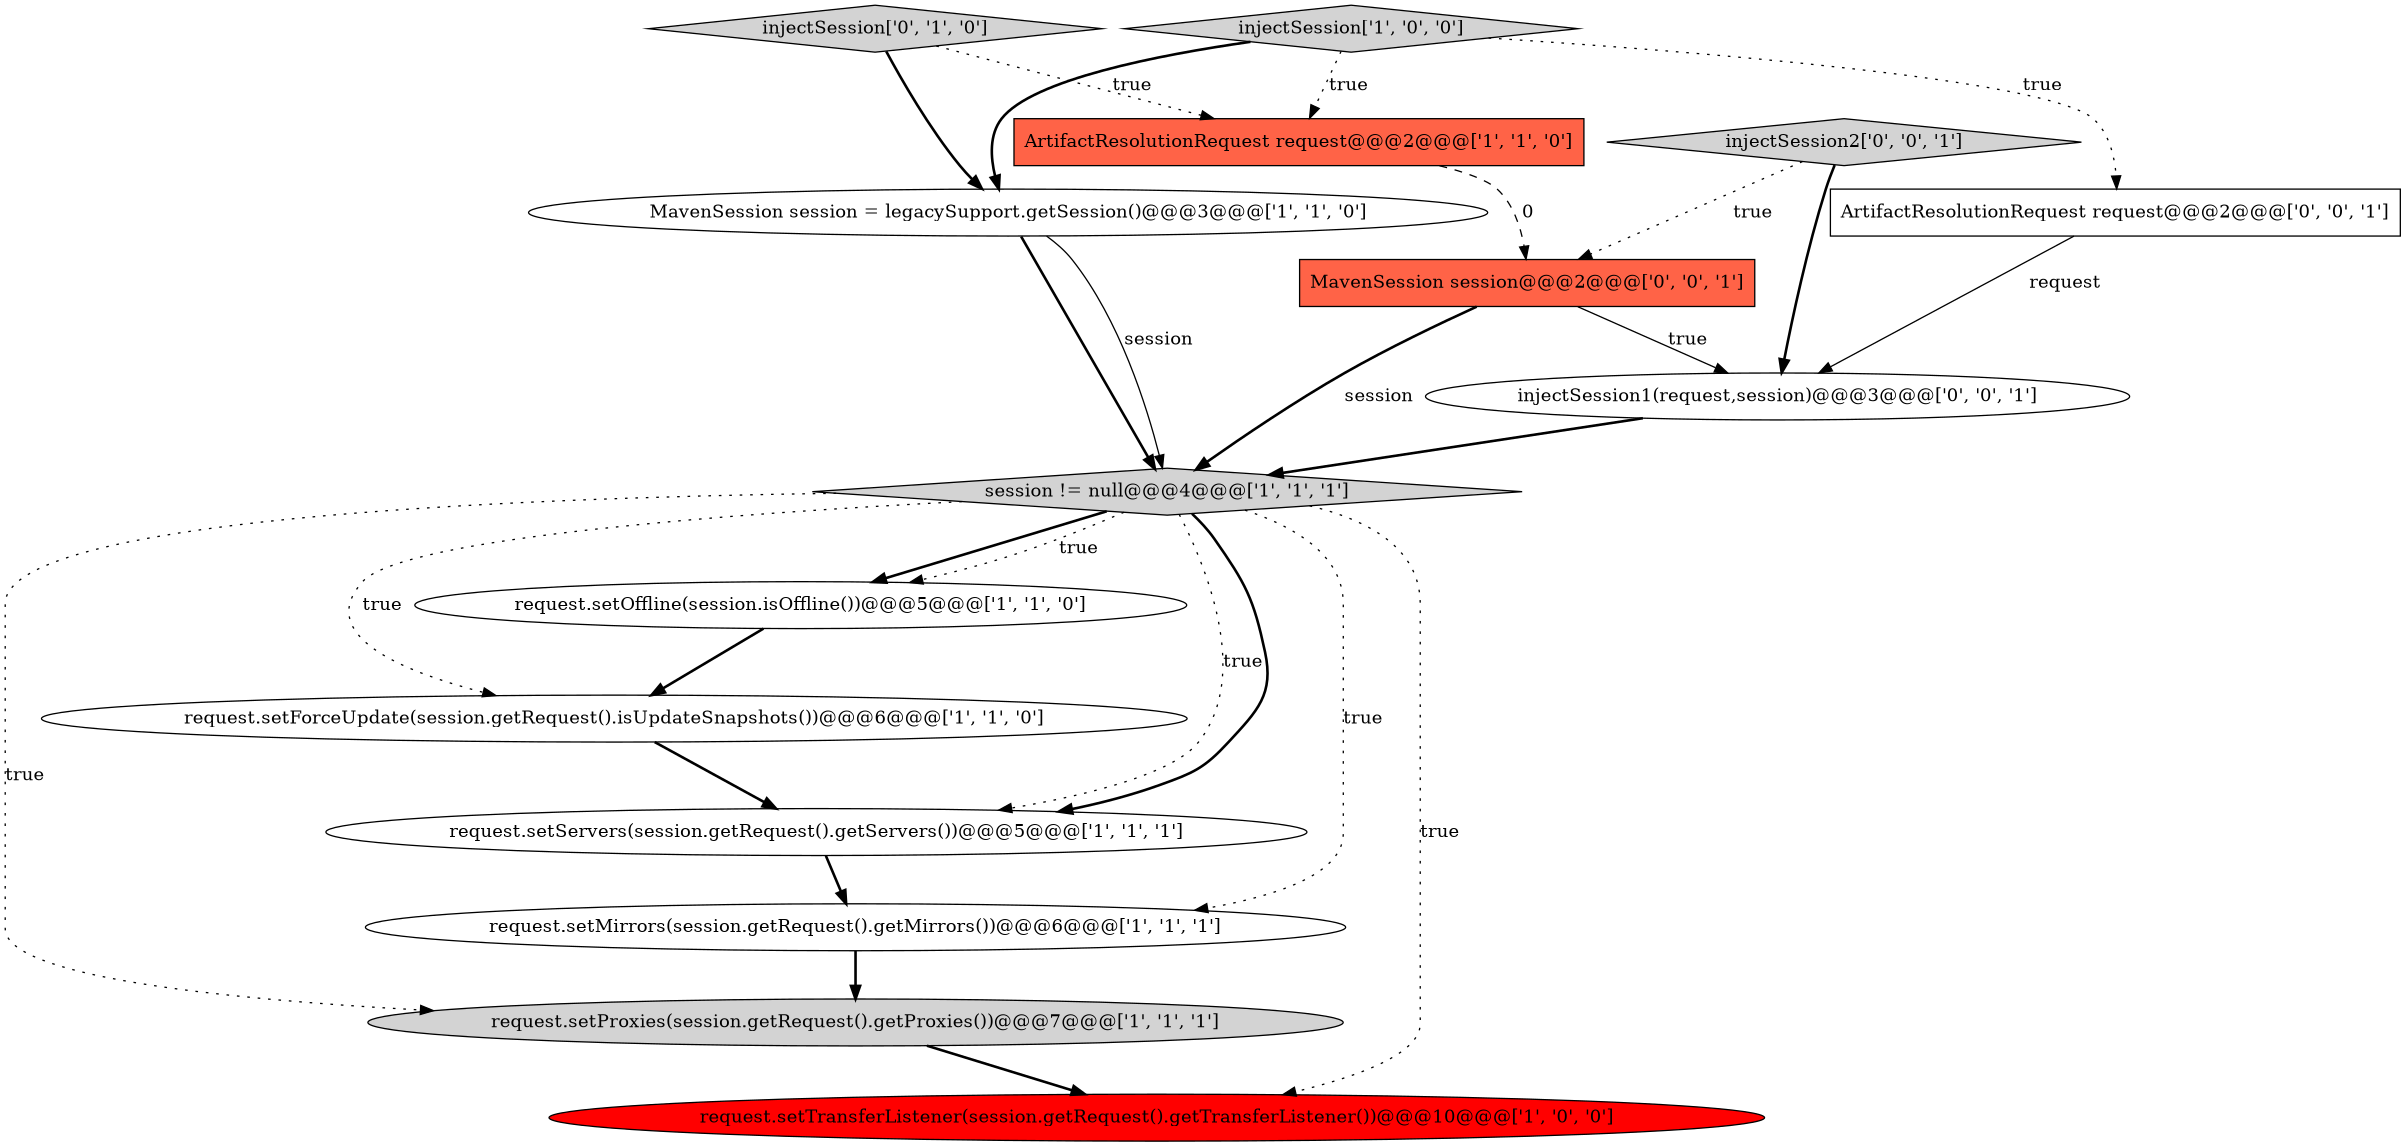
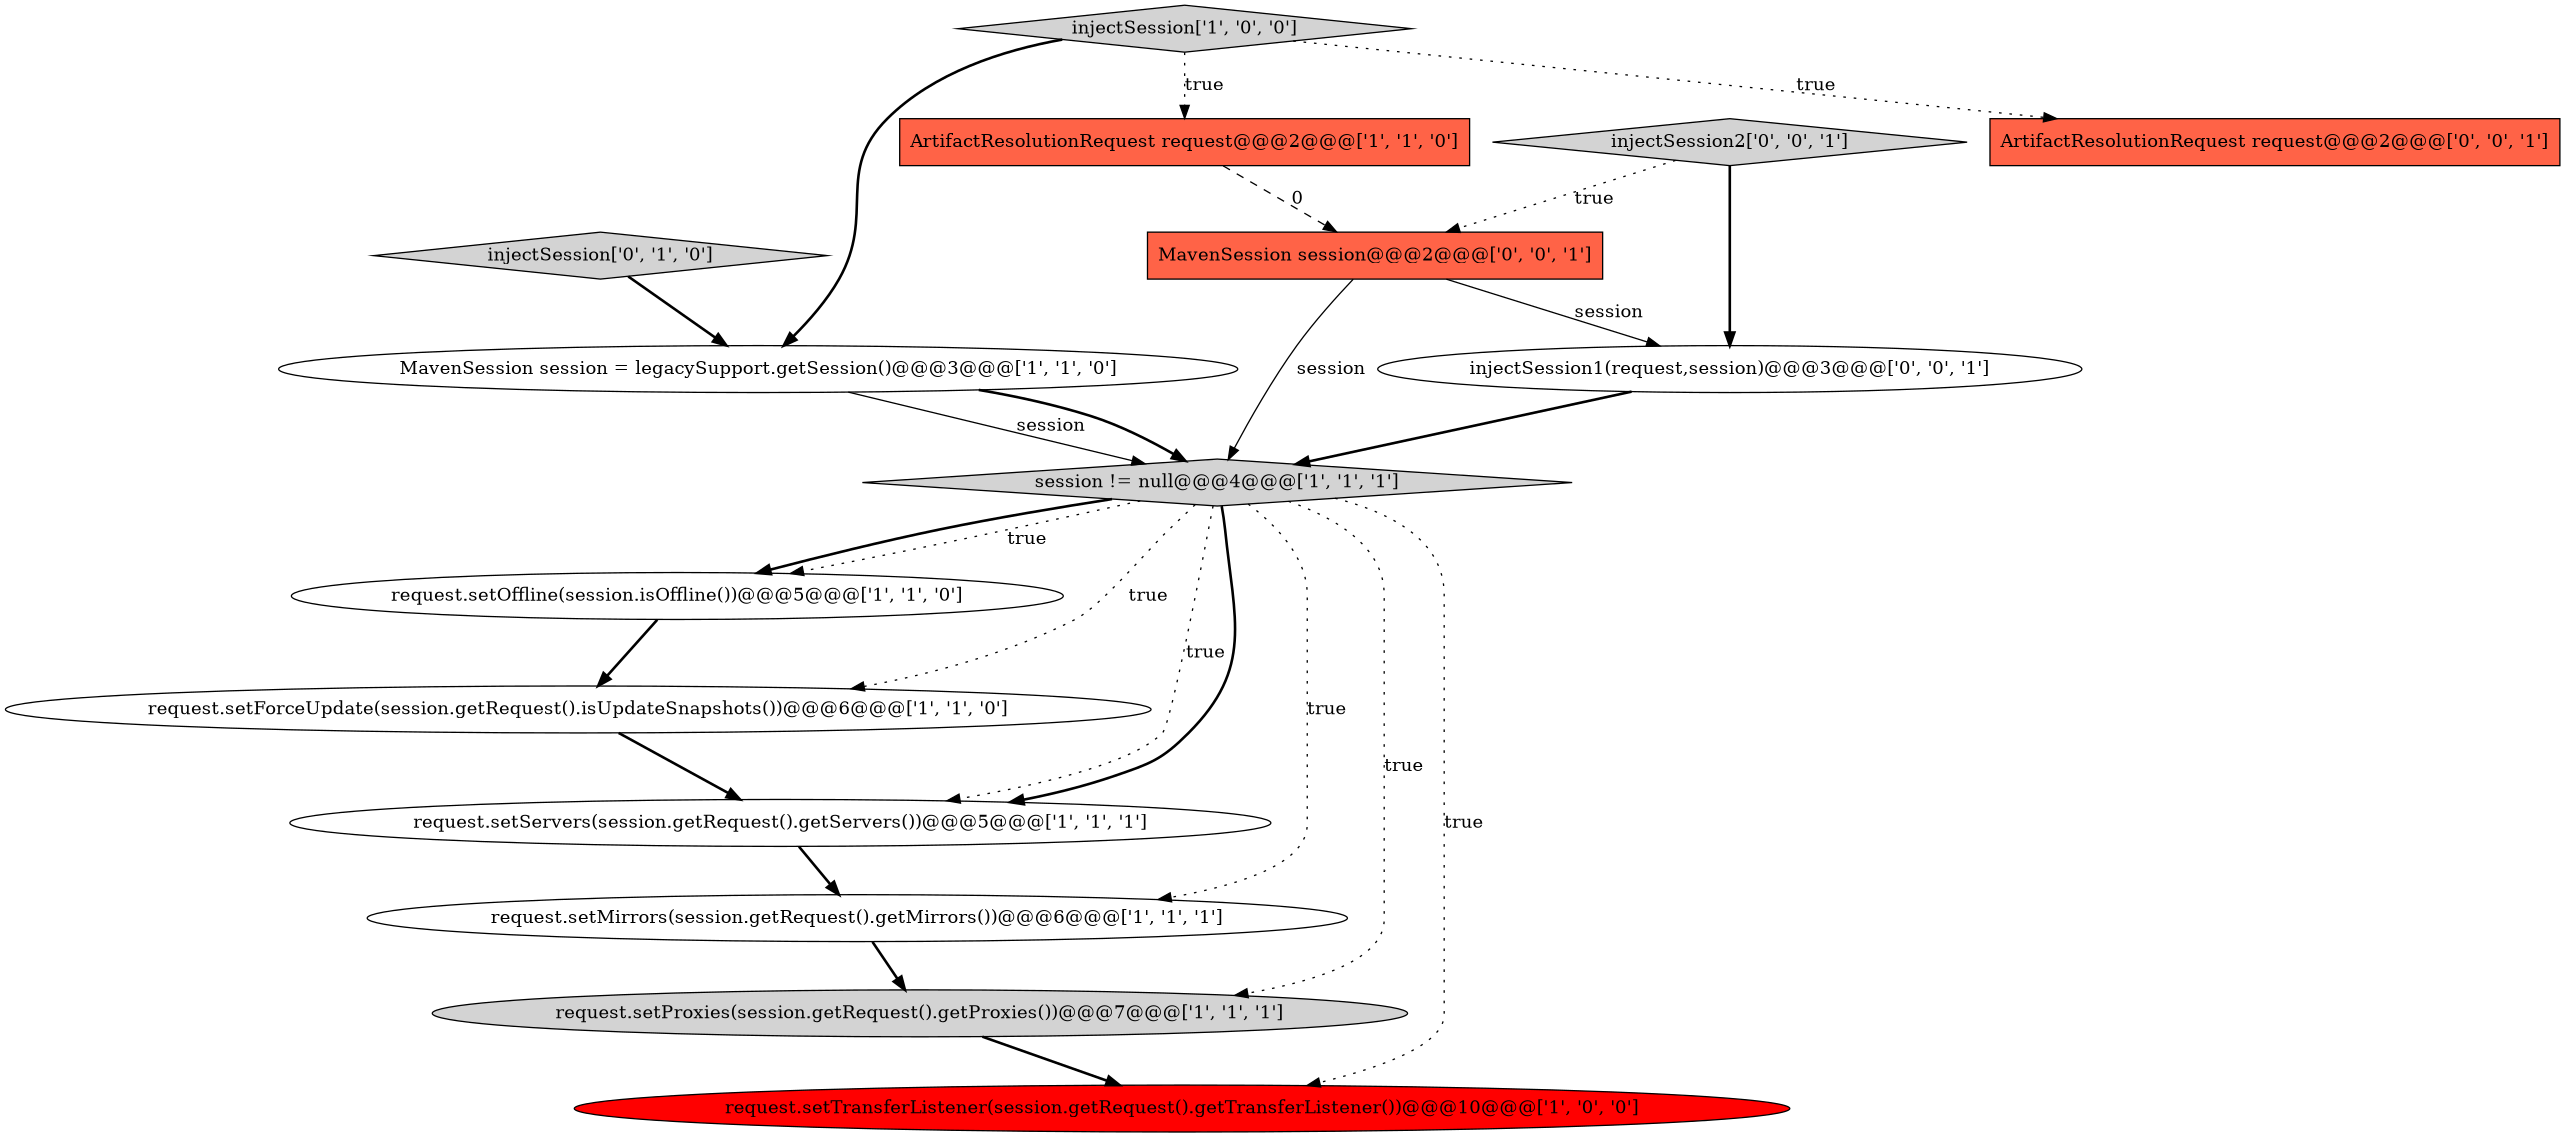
edge "injectSession['0', '1', '0']" -> "ArtifactResolutionRequest request@@@2@@@['1', '1', '0']": removed, label "true"
node "ArtifactResolutionRequest request@@@2@@@['0', '0', '1']": fillcolor white -> tomato
edge "ArtifactResolutionRequest request@@@2@@@['0', '0', '1']" -> "injectSession1(request,session)@@@3@@@['0', '0', '1']": removed, label "request"
edge "MavenSession session@@@2@@@['0', '0', '1']" -> "injectSession1(request,session)@@@3@@@['0', '0', '1']": label "true" -> "session"
edge "MavenSession session@@@2@@@['0', '0', '1']" -> "session != null@@@4@@@['1', '1', '1']": style bold -> solid
